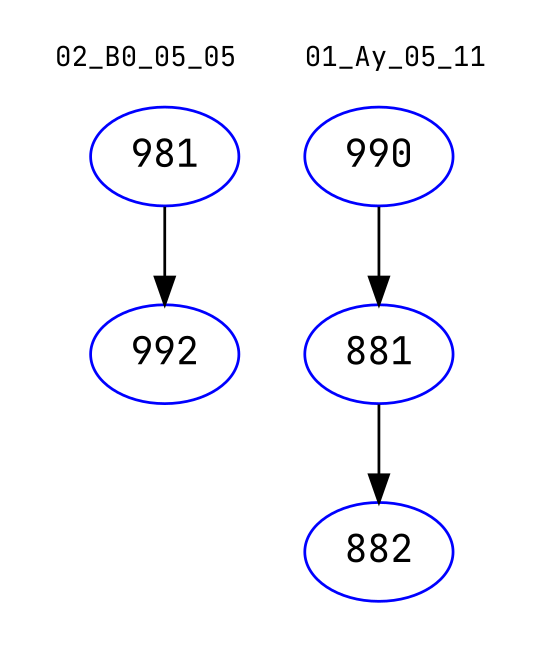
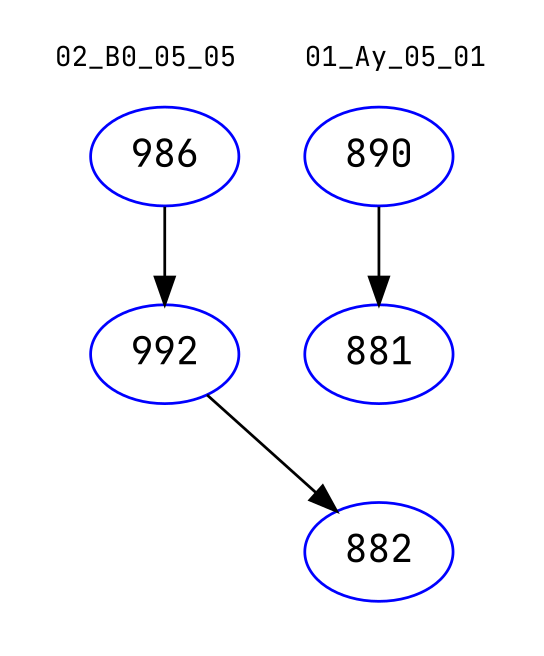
cluster "01_Ay_05_11": label "01_Ay_05_11" -> "01_Ay_05_01"
node "981": label "981" -> "986"
node "990": label "990" -> "890"
edge "881" -> "882": now "992" -> "882"
